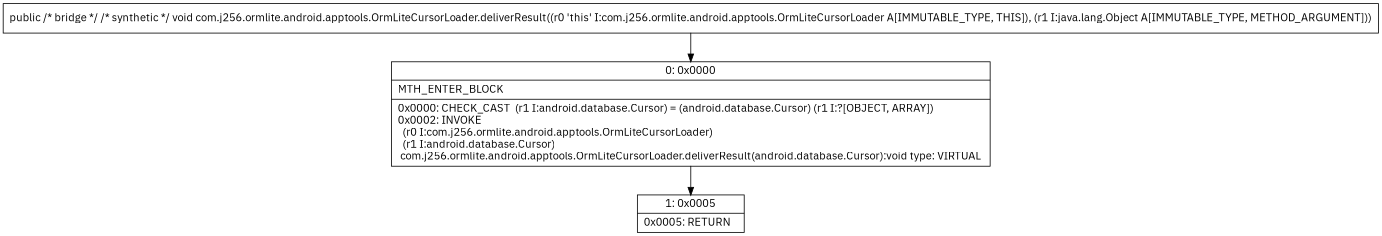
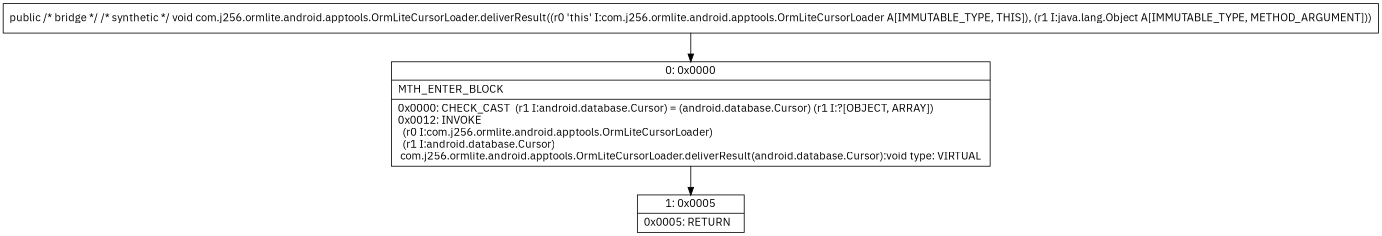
node "0: 0x0000": text "0x0002: INVOKE" -> "0x0012: INVOKE"
